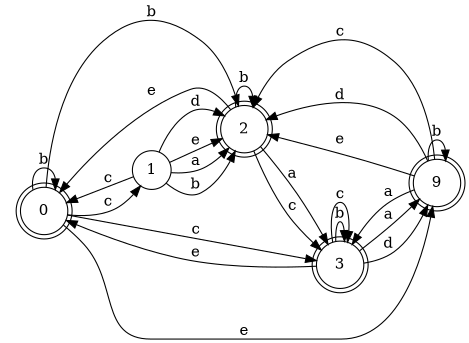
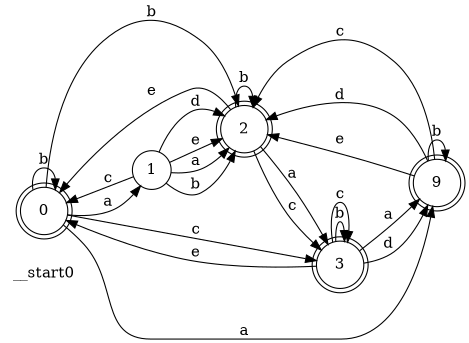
edge "0" -> "1": label "c" -> "a"
edge "9" -> "3": removed, label "a"
node "__start0": added
edge "0" -> "9": label "e" -> "a"
